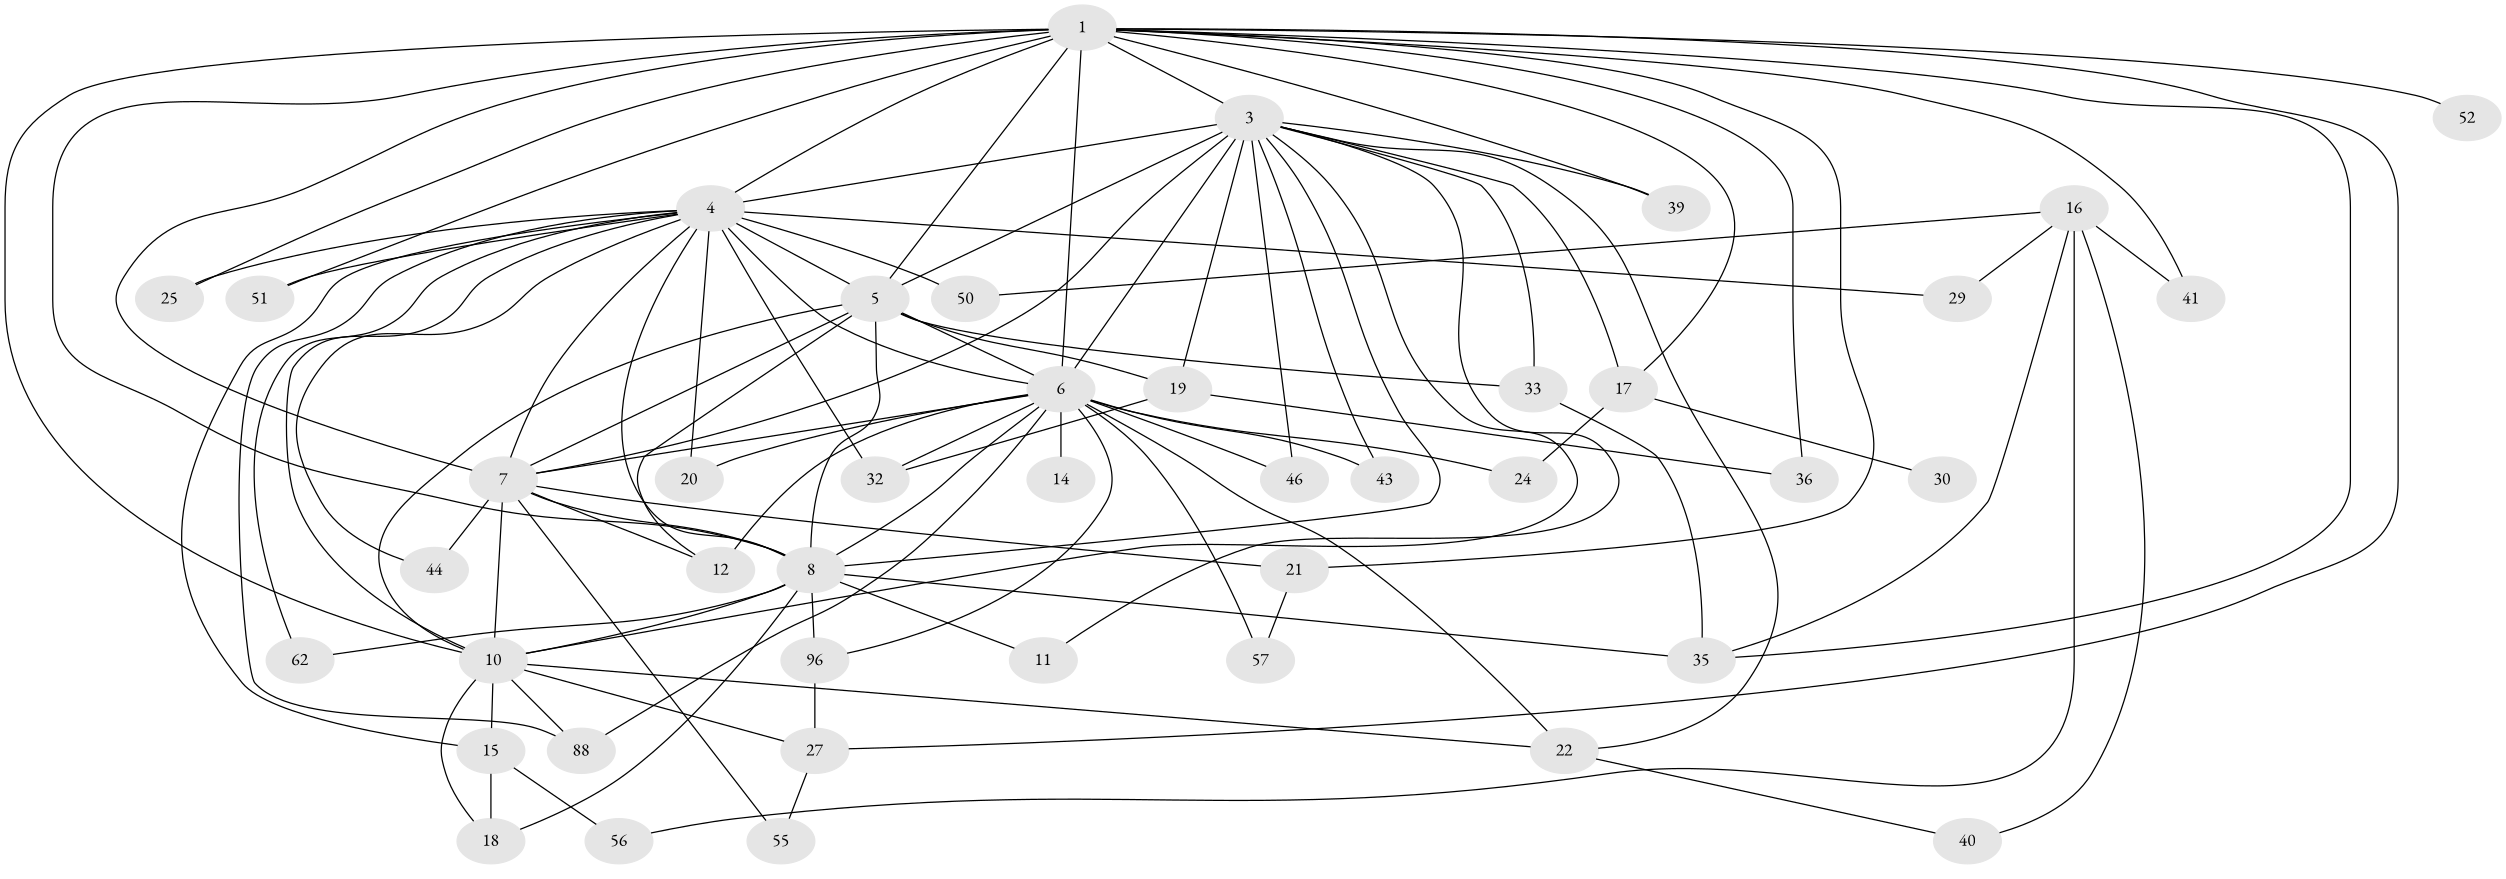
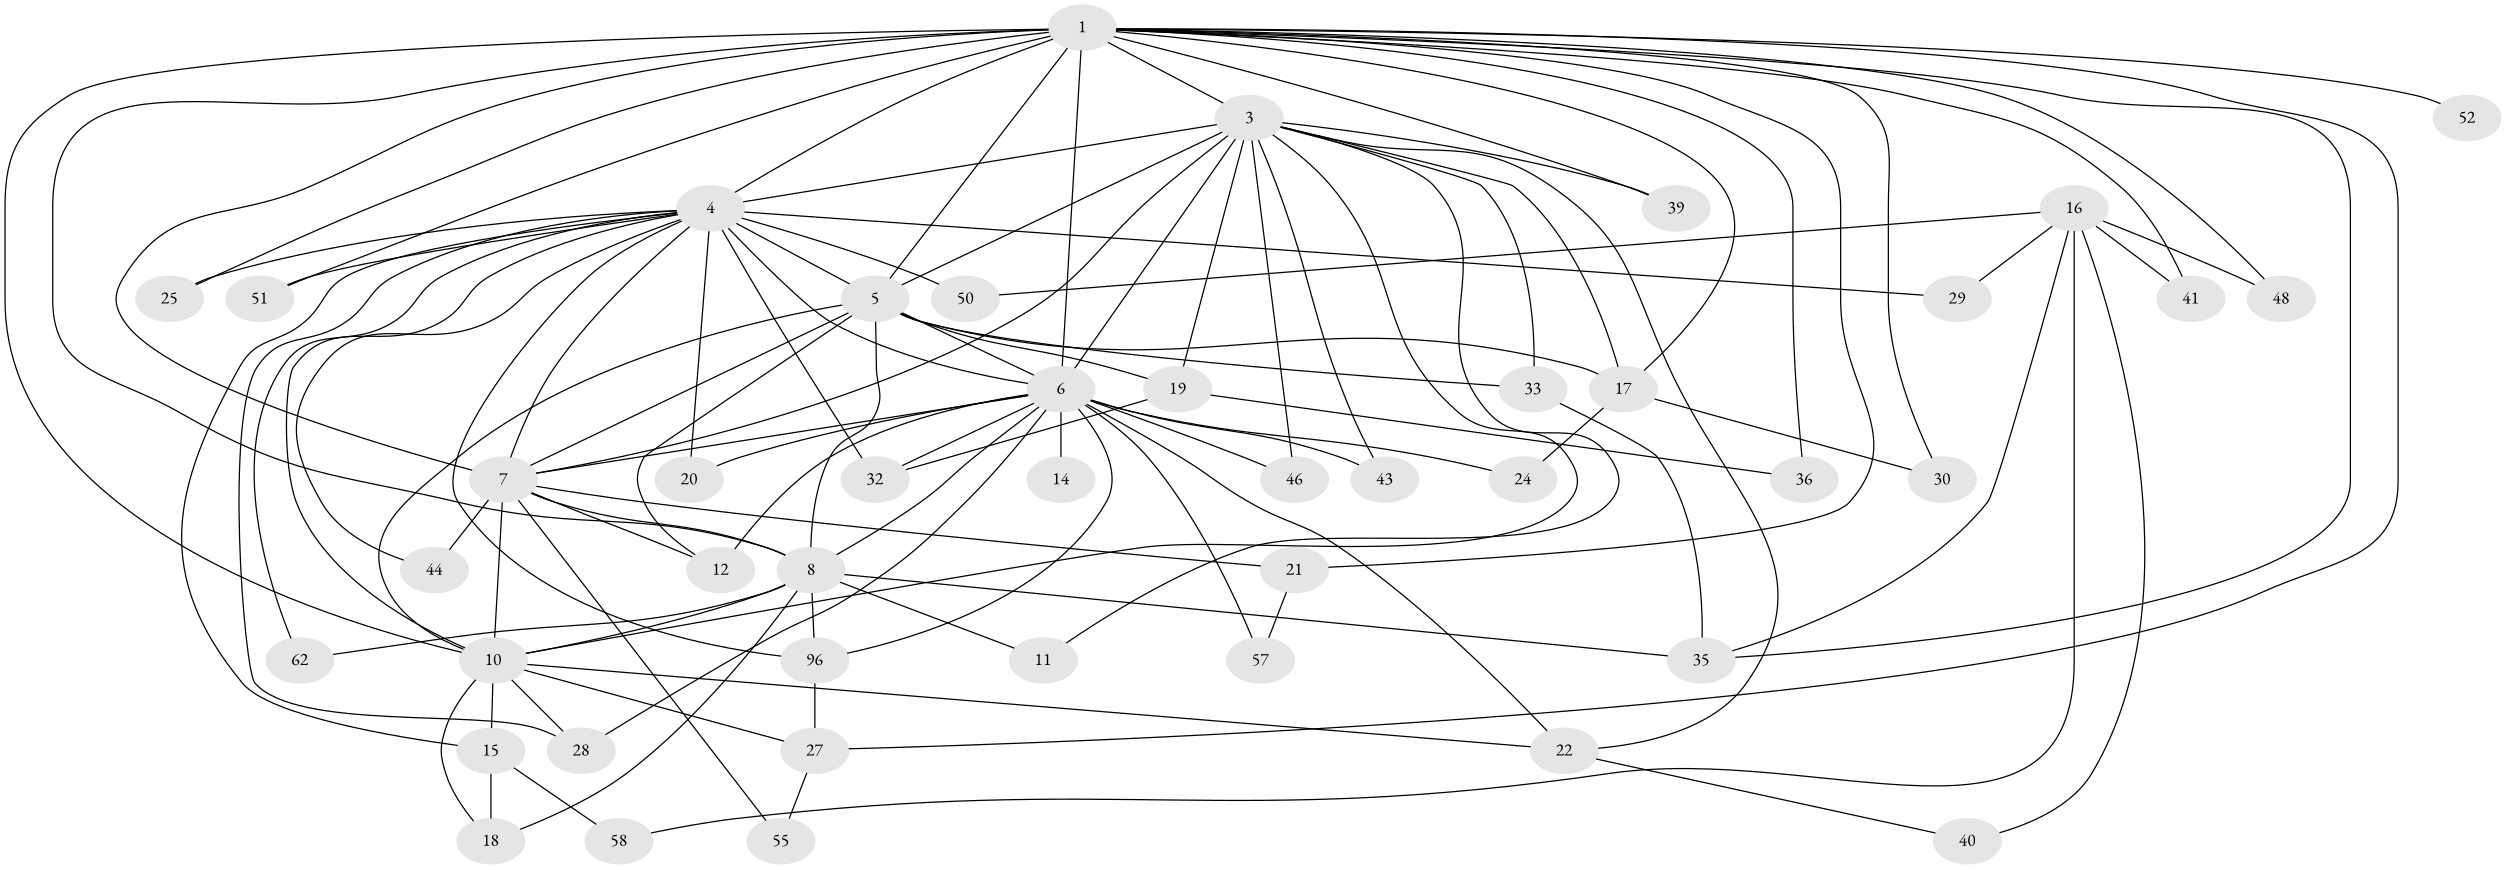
edge "1" -- "30": added
node "48": added
edge "5" -- "17": added
edge "4" -- "8": now "4" -- "96"
edge "3" -- "8": removed
node "88": label "88" -> "28"
node "56": label "56" -> "58"
